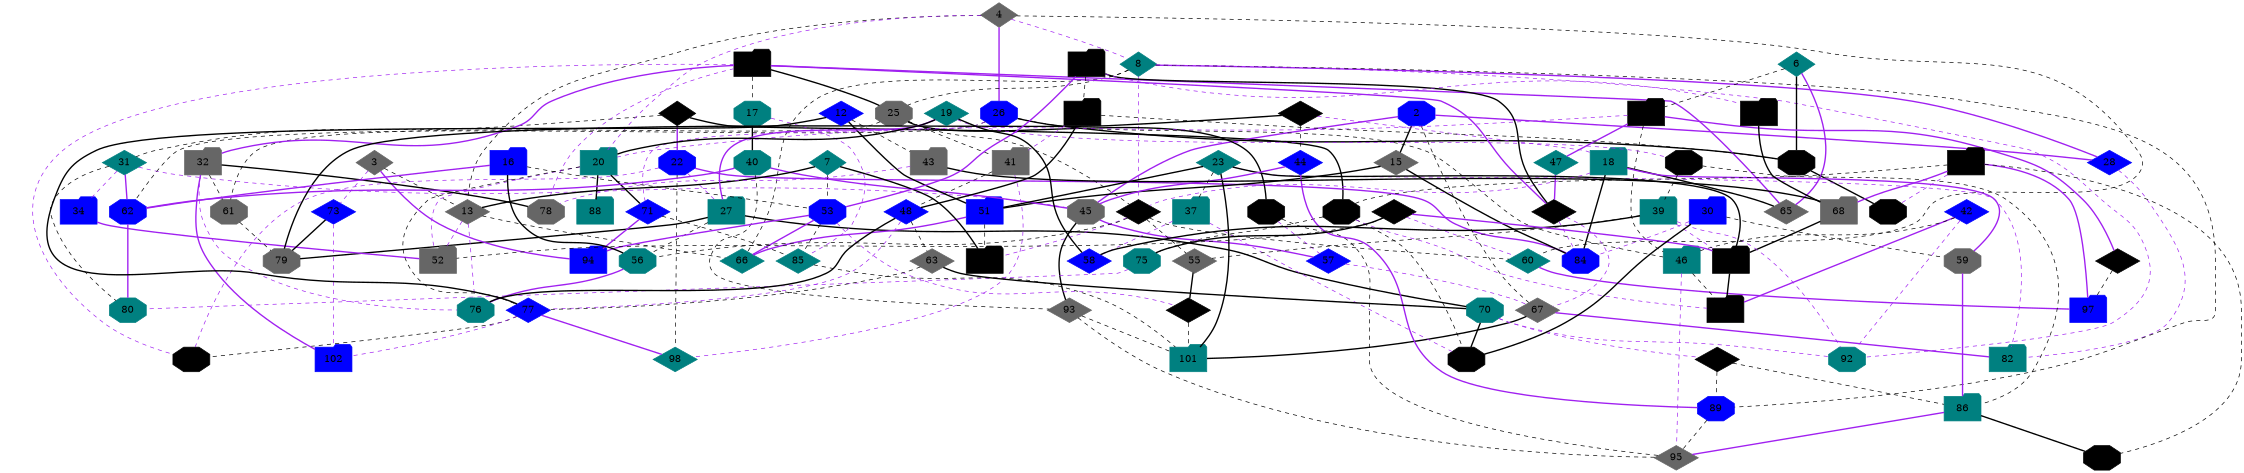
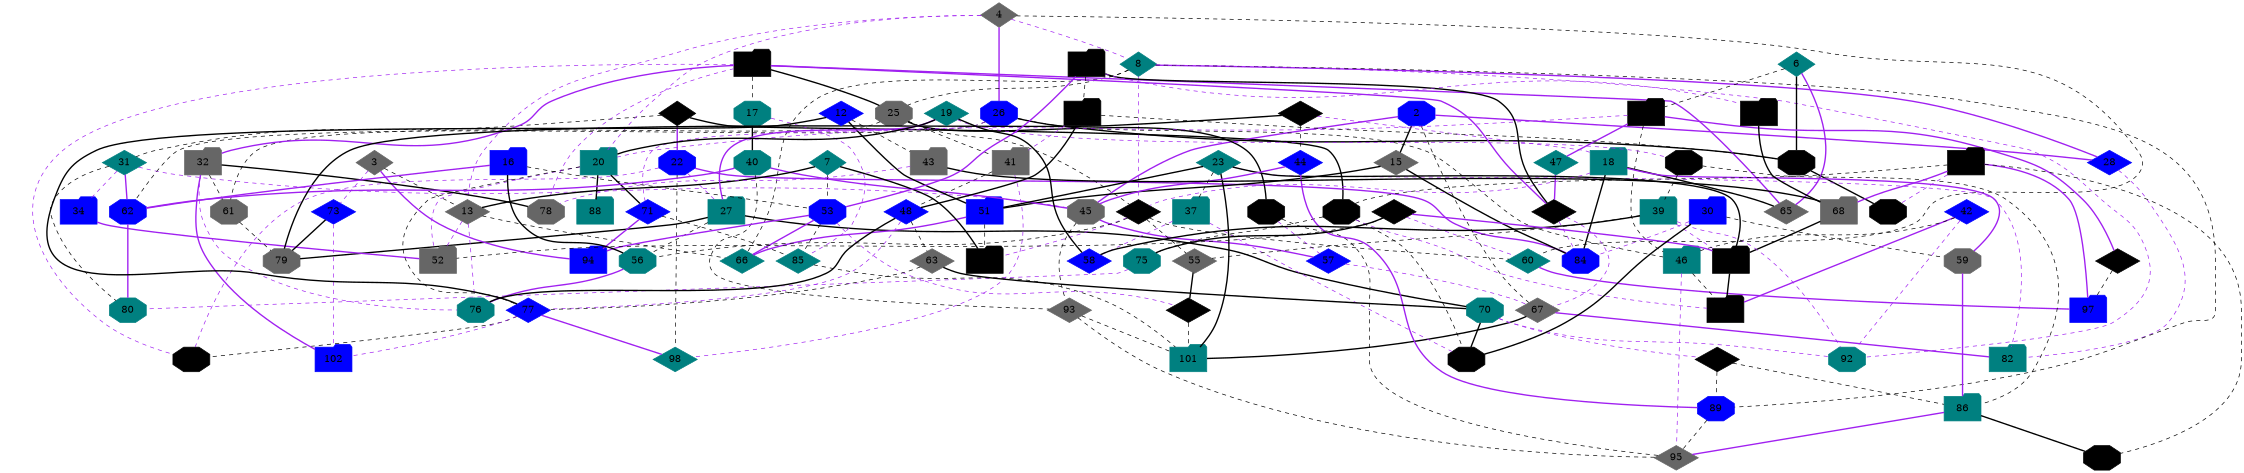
edge "4" -- "13": color black -> purple
edge "45" -- "93": style bold -> dashed
